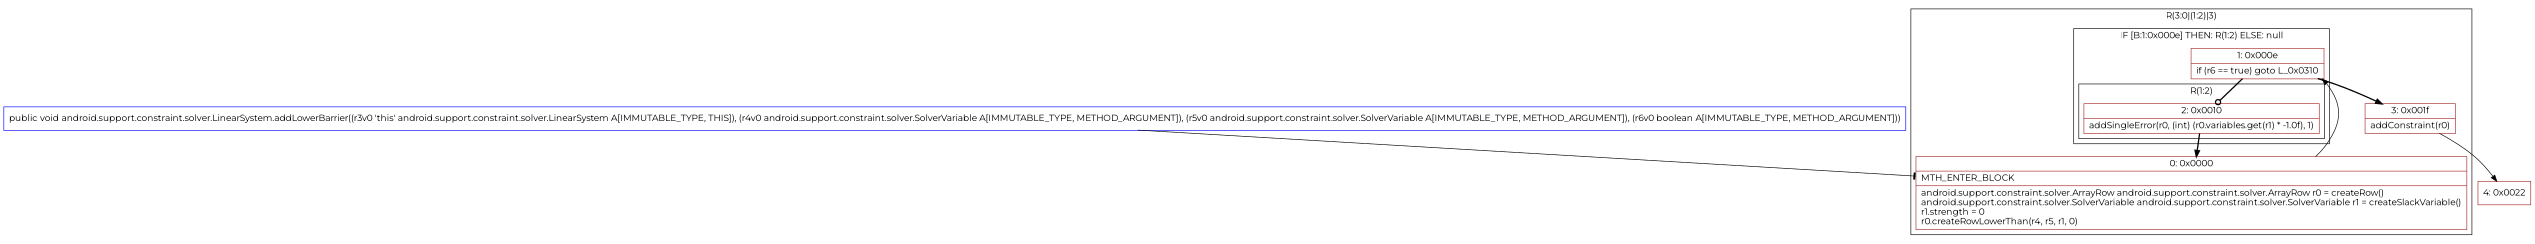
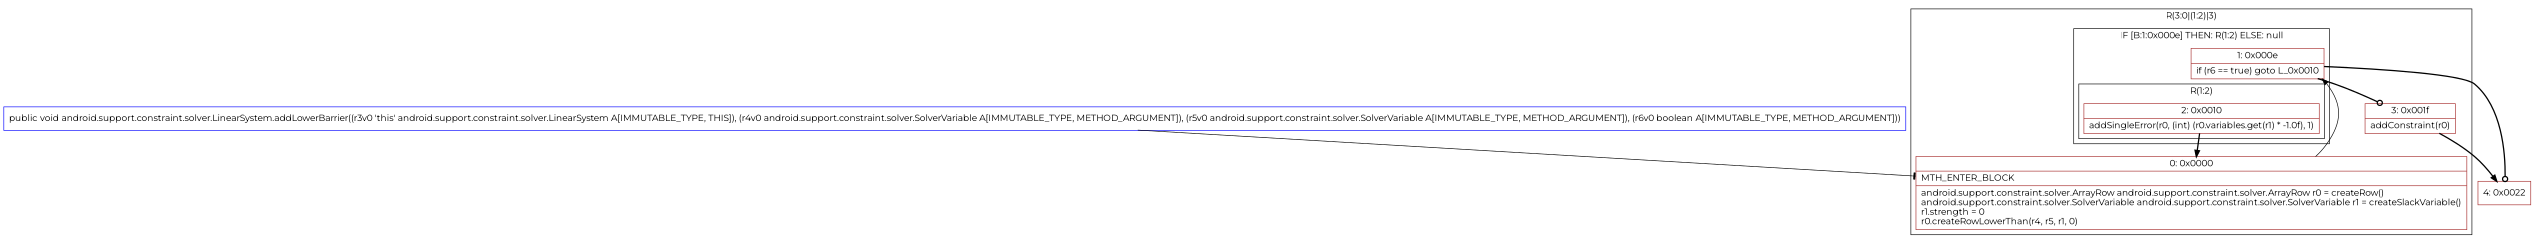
node "1: 0x000e": text "if (r6 == true) goto L_0x0310" -> "if (r6 == true) goto L_0x0010"
edge "1: 0x000e" -> "3: 0x001f": arrowhead normal -> odot
edge "1: 0x000e" -> "2: 0x0010": now "1: 0x000e" -> "4: 0x0022"
edge "3: 0x001f" -> "4: 0x0022": style solid -> bold
